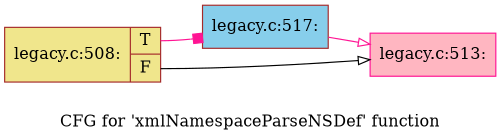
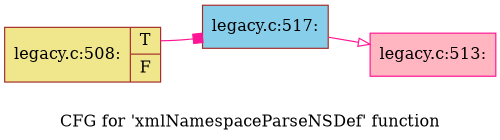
edge "legacy.c:508:" -> "legacy.c:513:": removed
